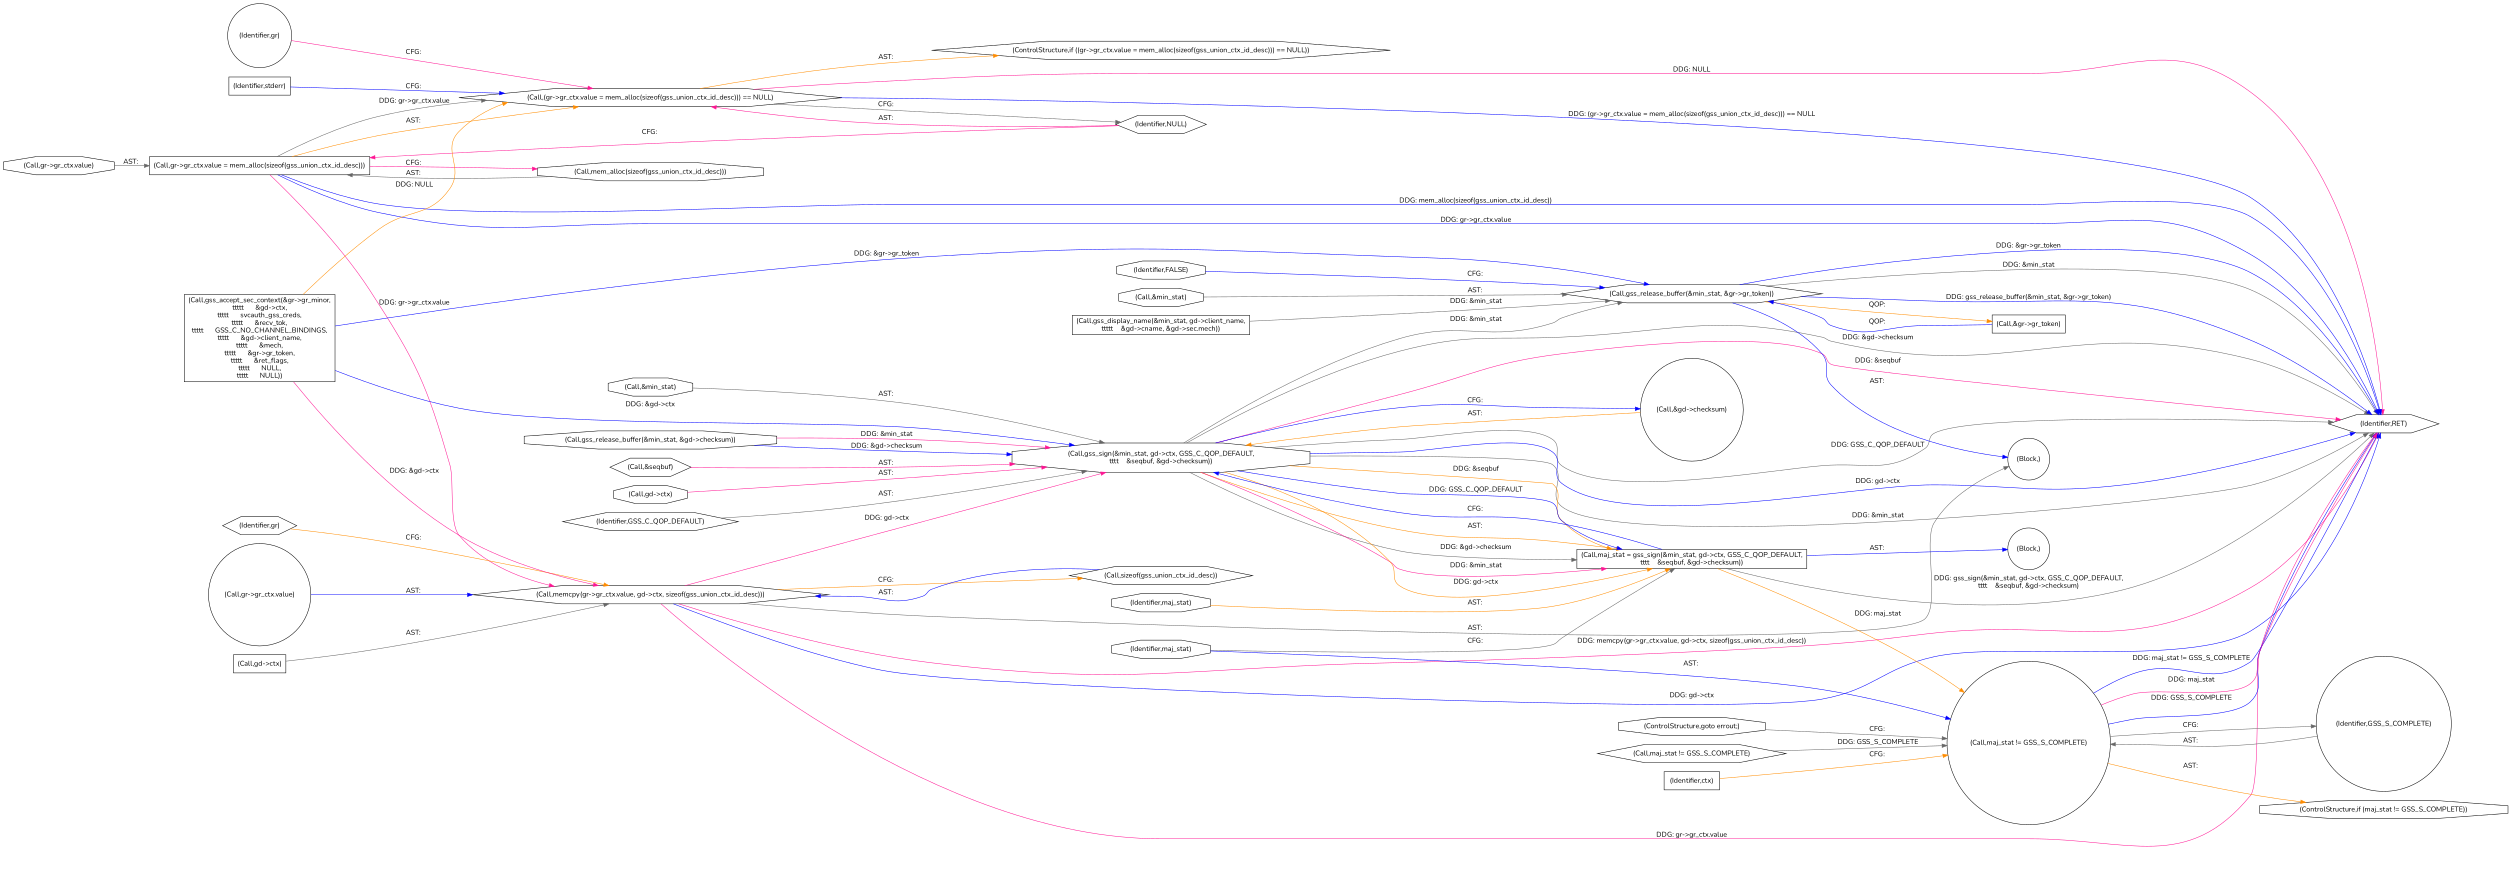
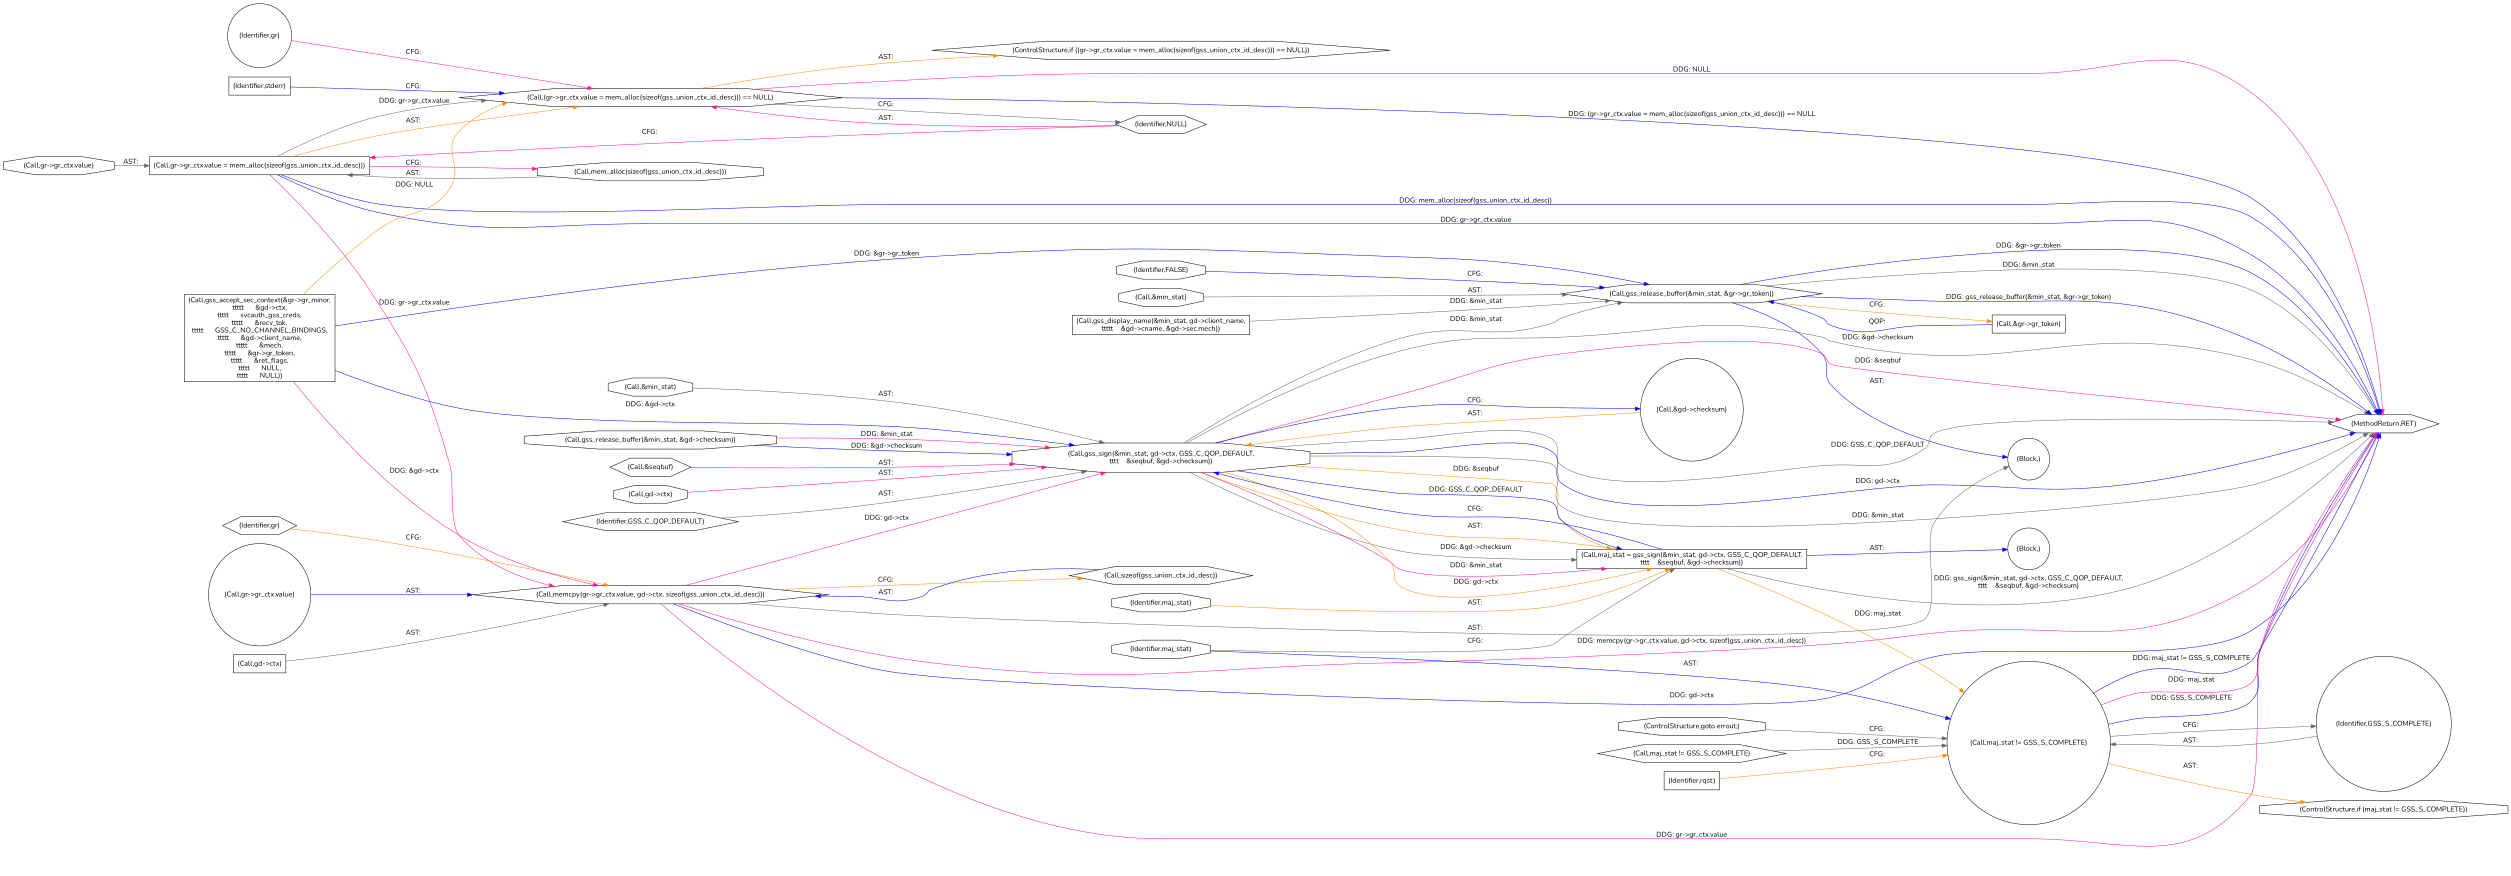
edge "(Call,gss_release_buffer(&min_stat, &gr->gr_token))" -> "(Call,&gr->gr_token)": label "QOP: " -> "CFG: "
node "(Identifier,RET)": label "(Identifier,RET)" -> "(MethodReturn,RET)"
node "(Identifier,ctx)": label "(Identifier,ctx)" -> "(Identifier,rqst)"
